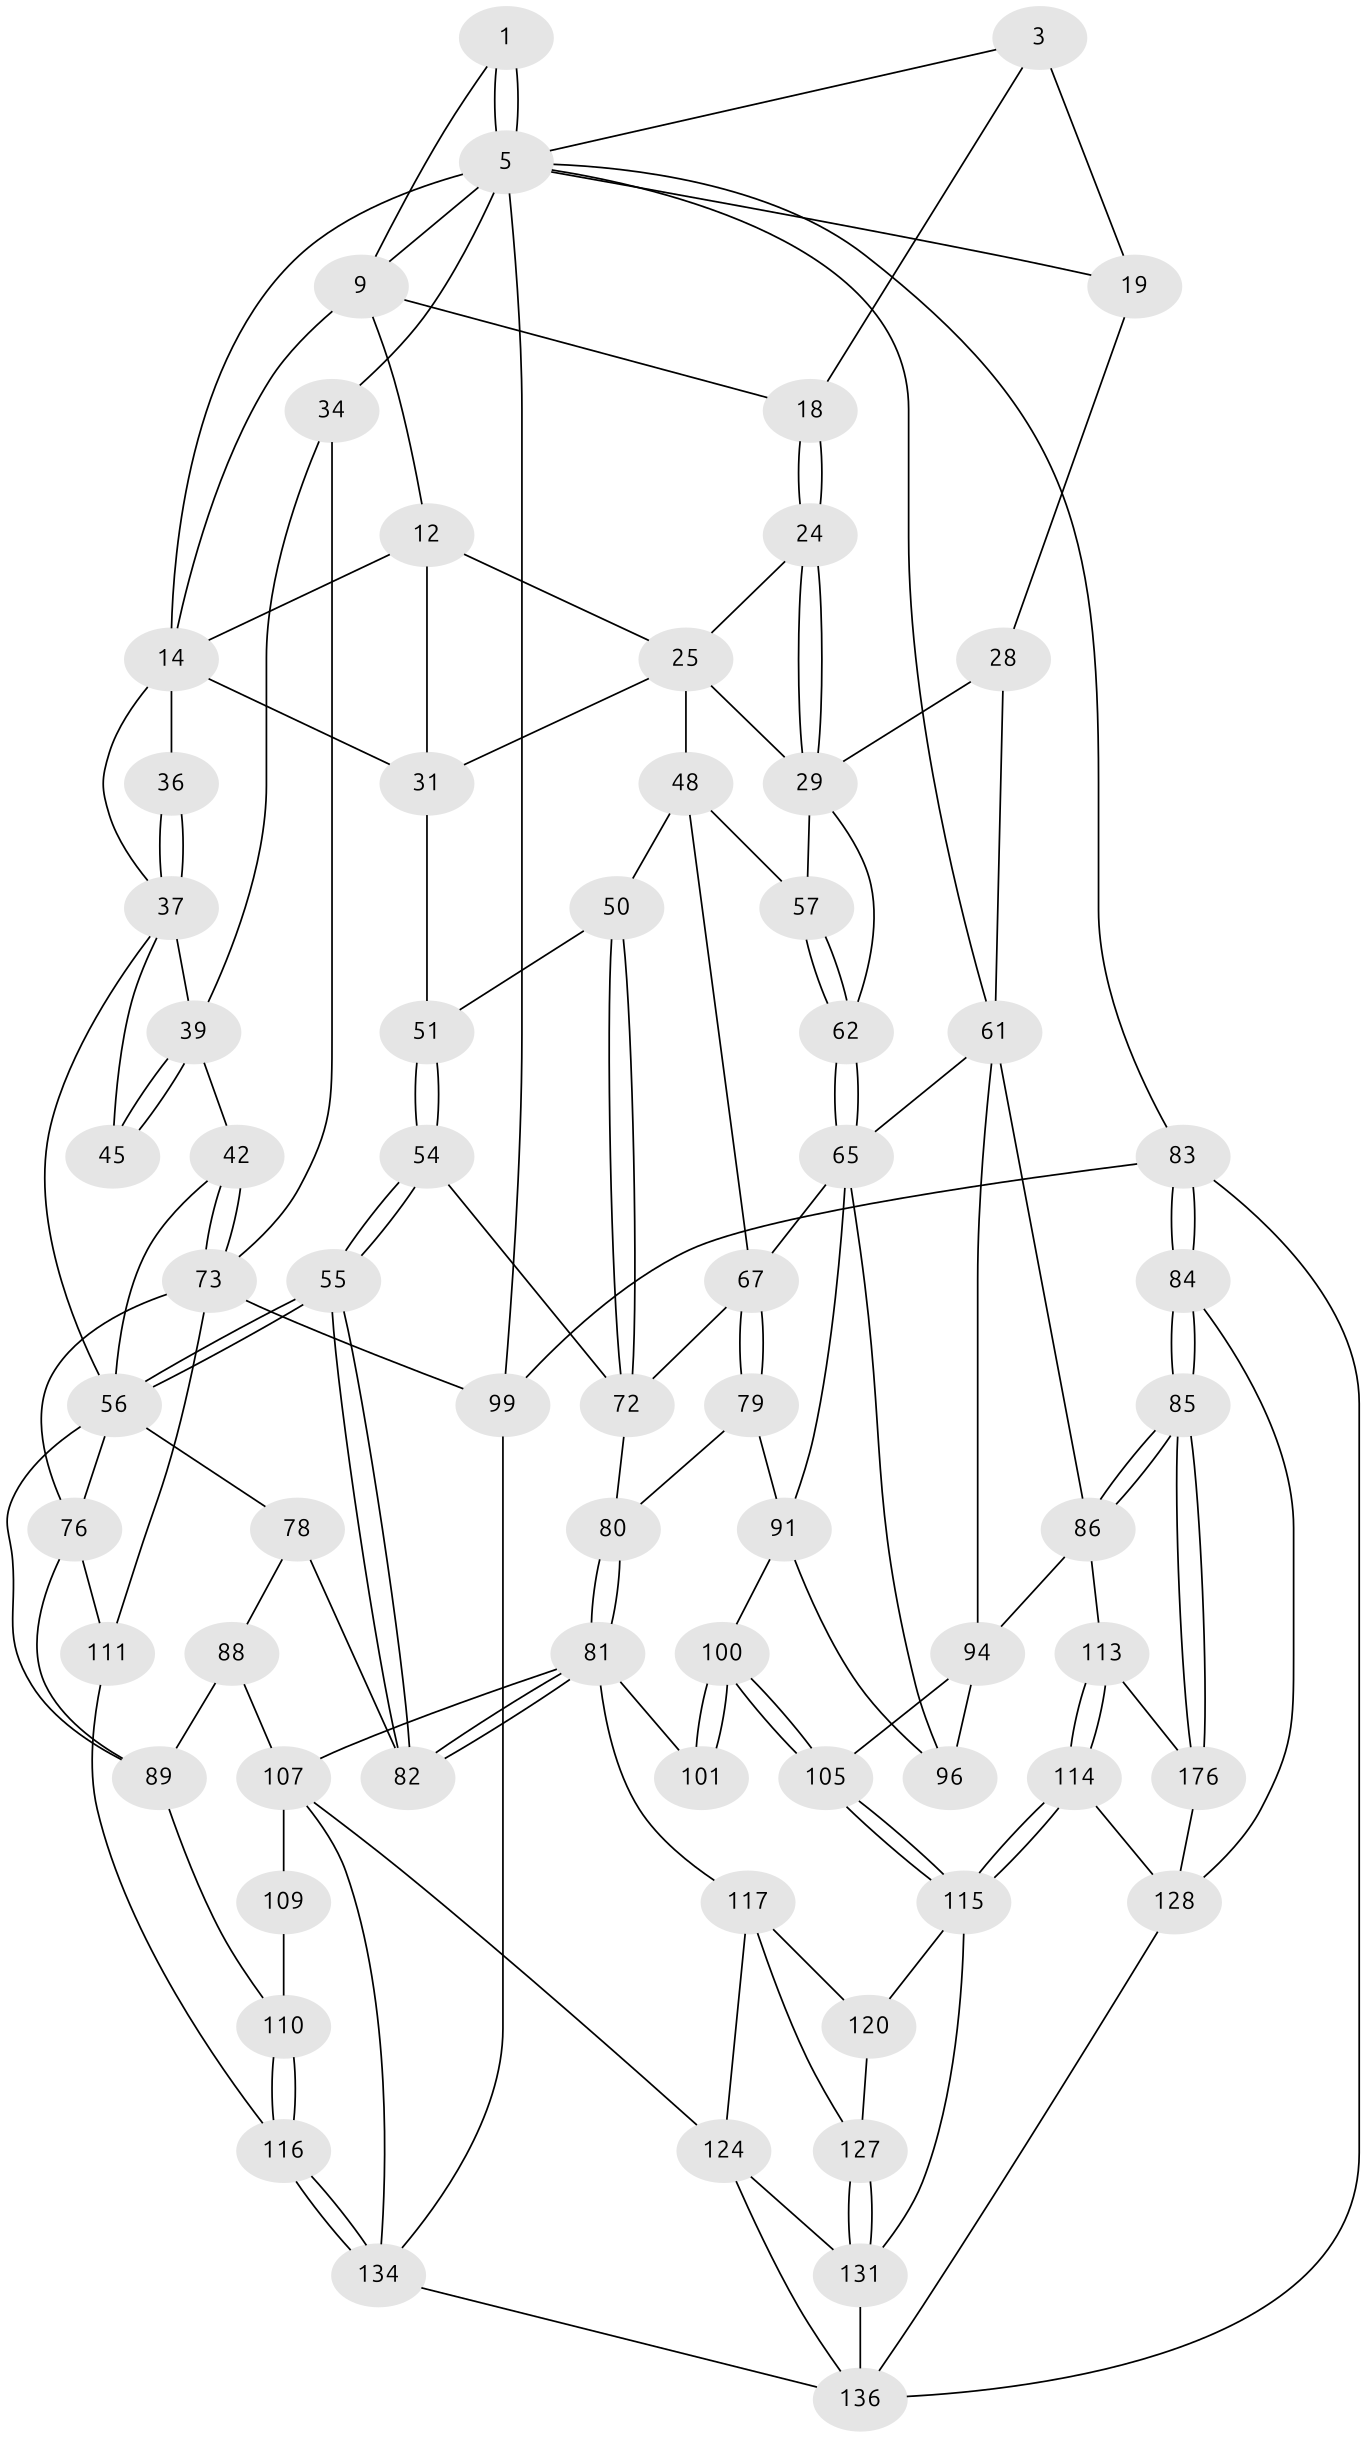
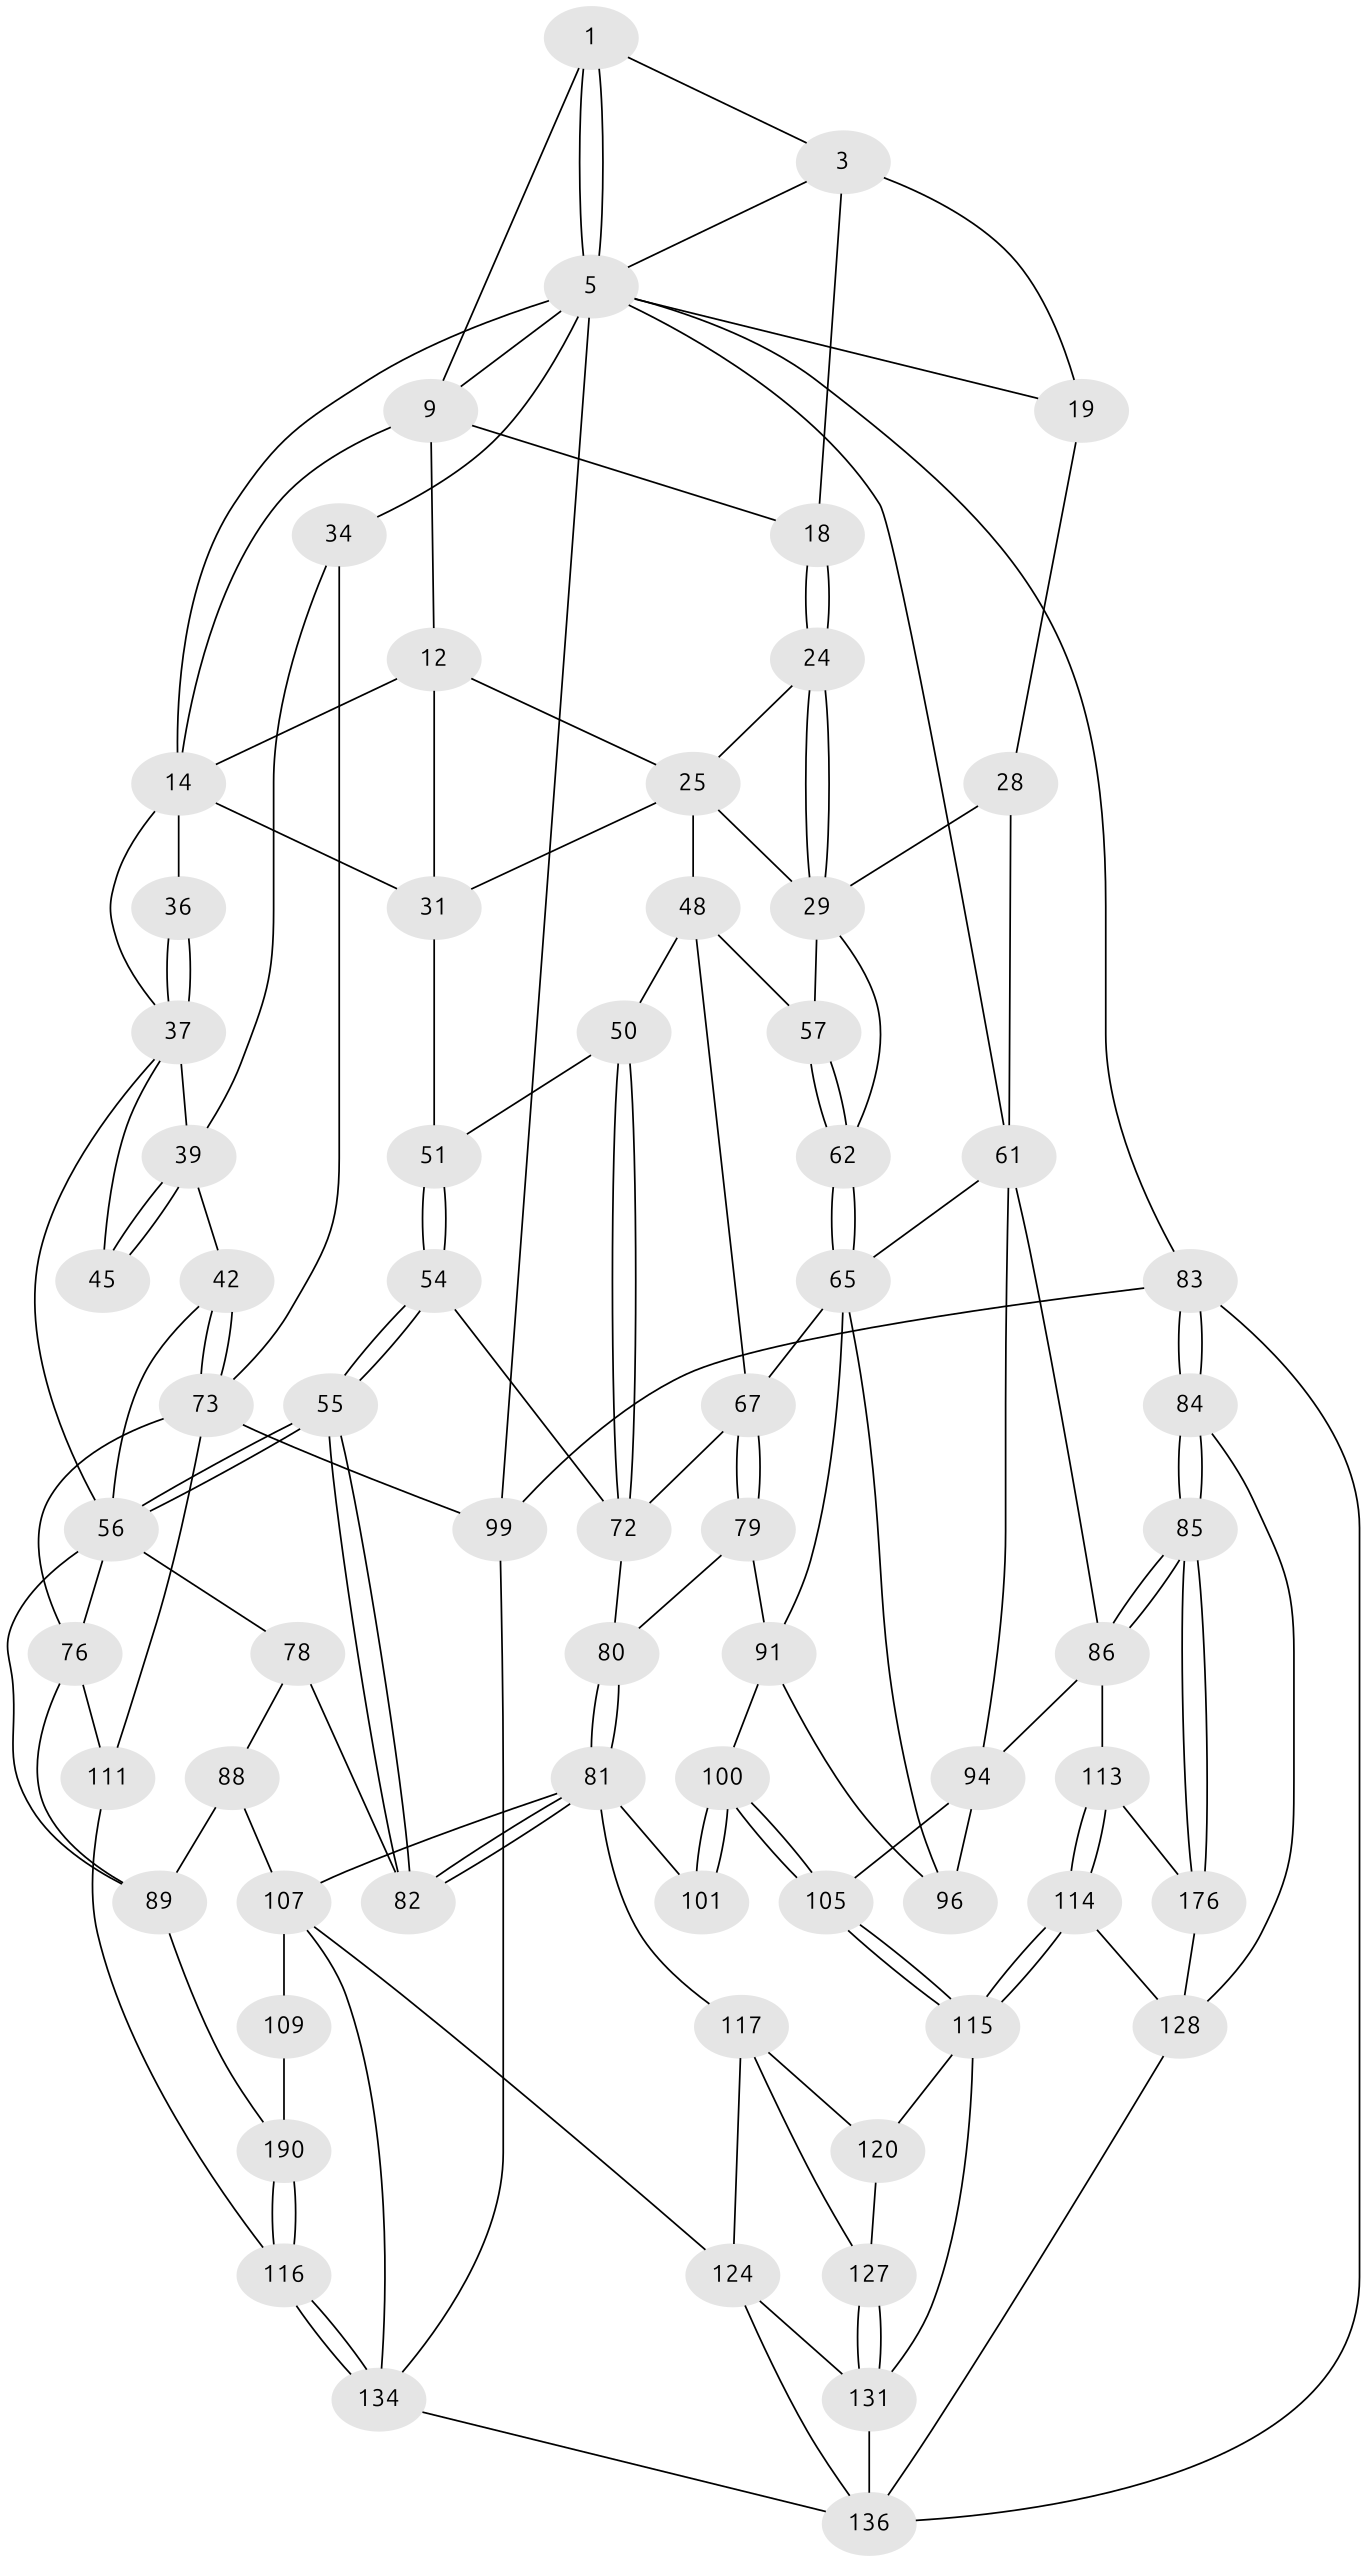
edge "1" -- "3": added
node "110": label "110" -> "190"
